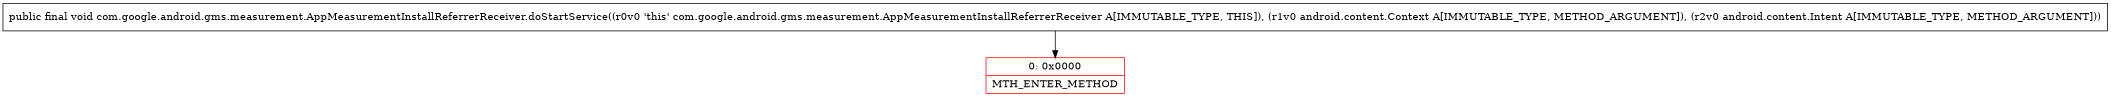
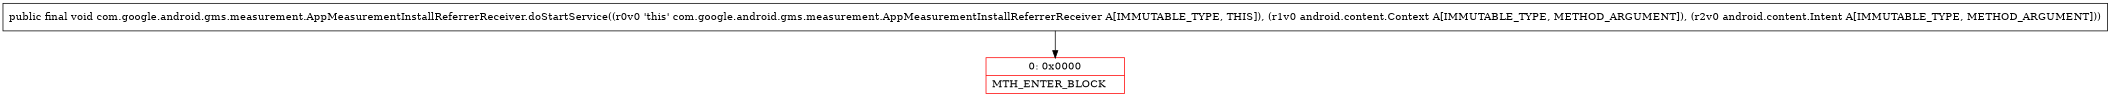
node "0: 0x0000": text "MTH_ENTER_METHOD" -> "MTH_ENTER_BLOCK"
